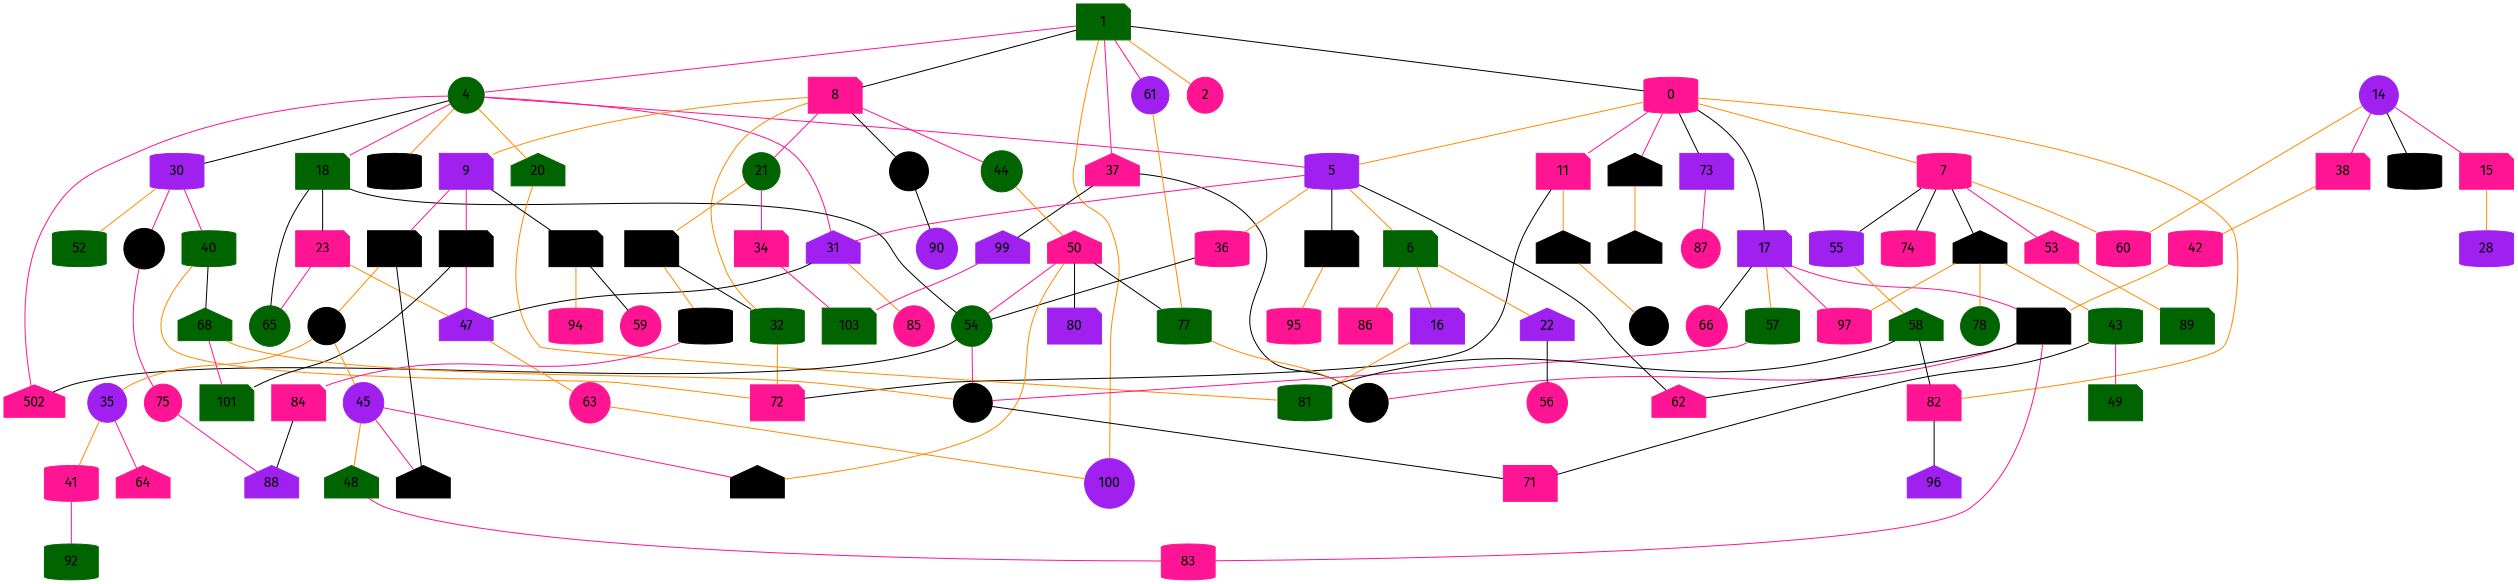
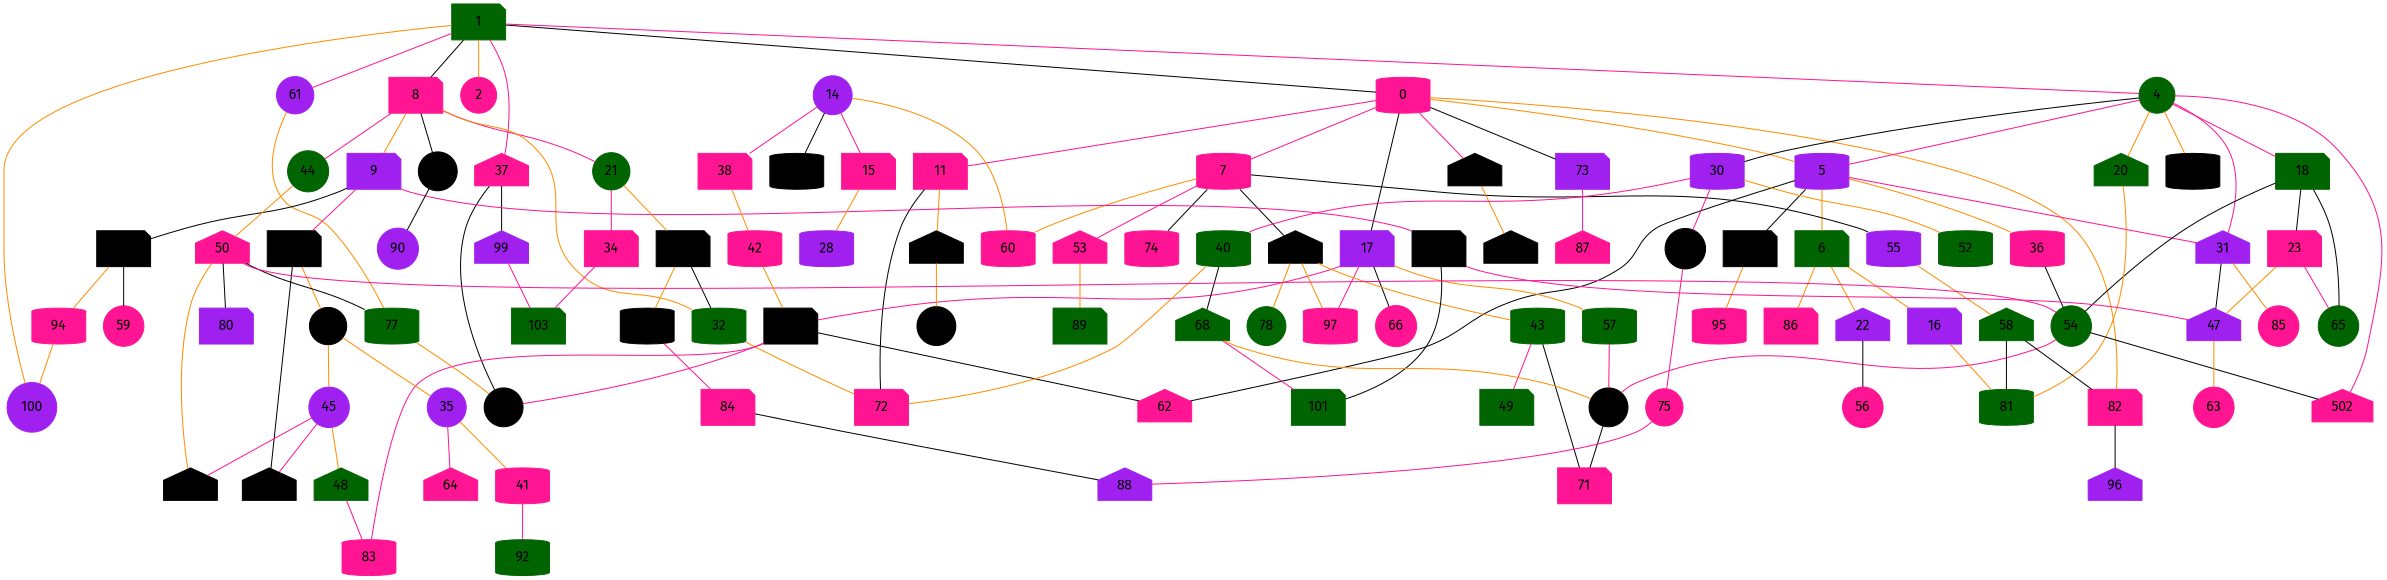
edge "0" -- "7": color darkorange -> deeppink
node "87": shape circle -> house
edge "63" -- "100": now "94" -- "100"
